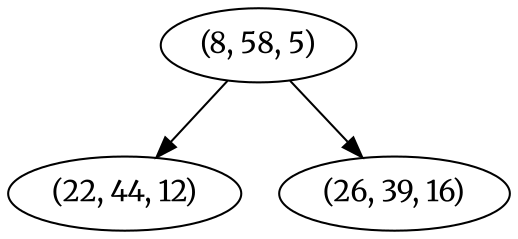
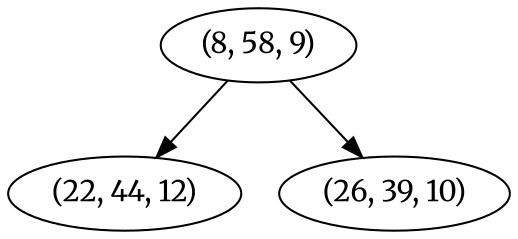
node "(8, 58, 5)": label "(8, 58, 5)" -> "(8, 58, 9)"
node "(26, 39, 16)": label "(26, 39, 16)" -> "(26, 39, 10)"
